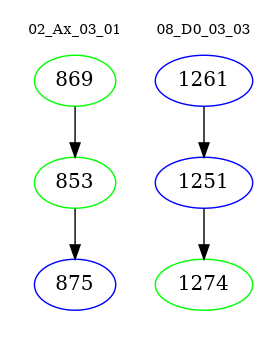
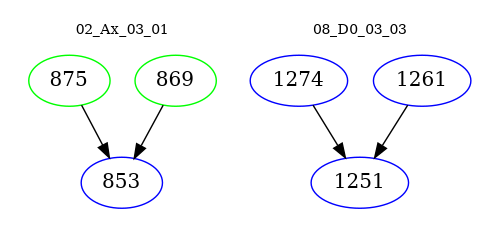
node "853": color green -> blue
edge "853" -> "875": reversed
edge "1251" -> "1274": reversed
node "875": color blue -> green
node "1274": color green -> blue
